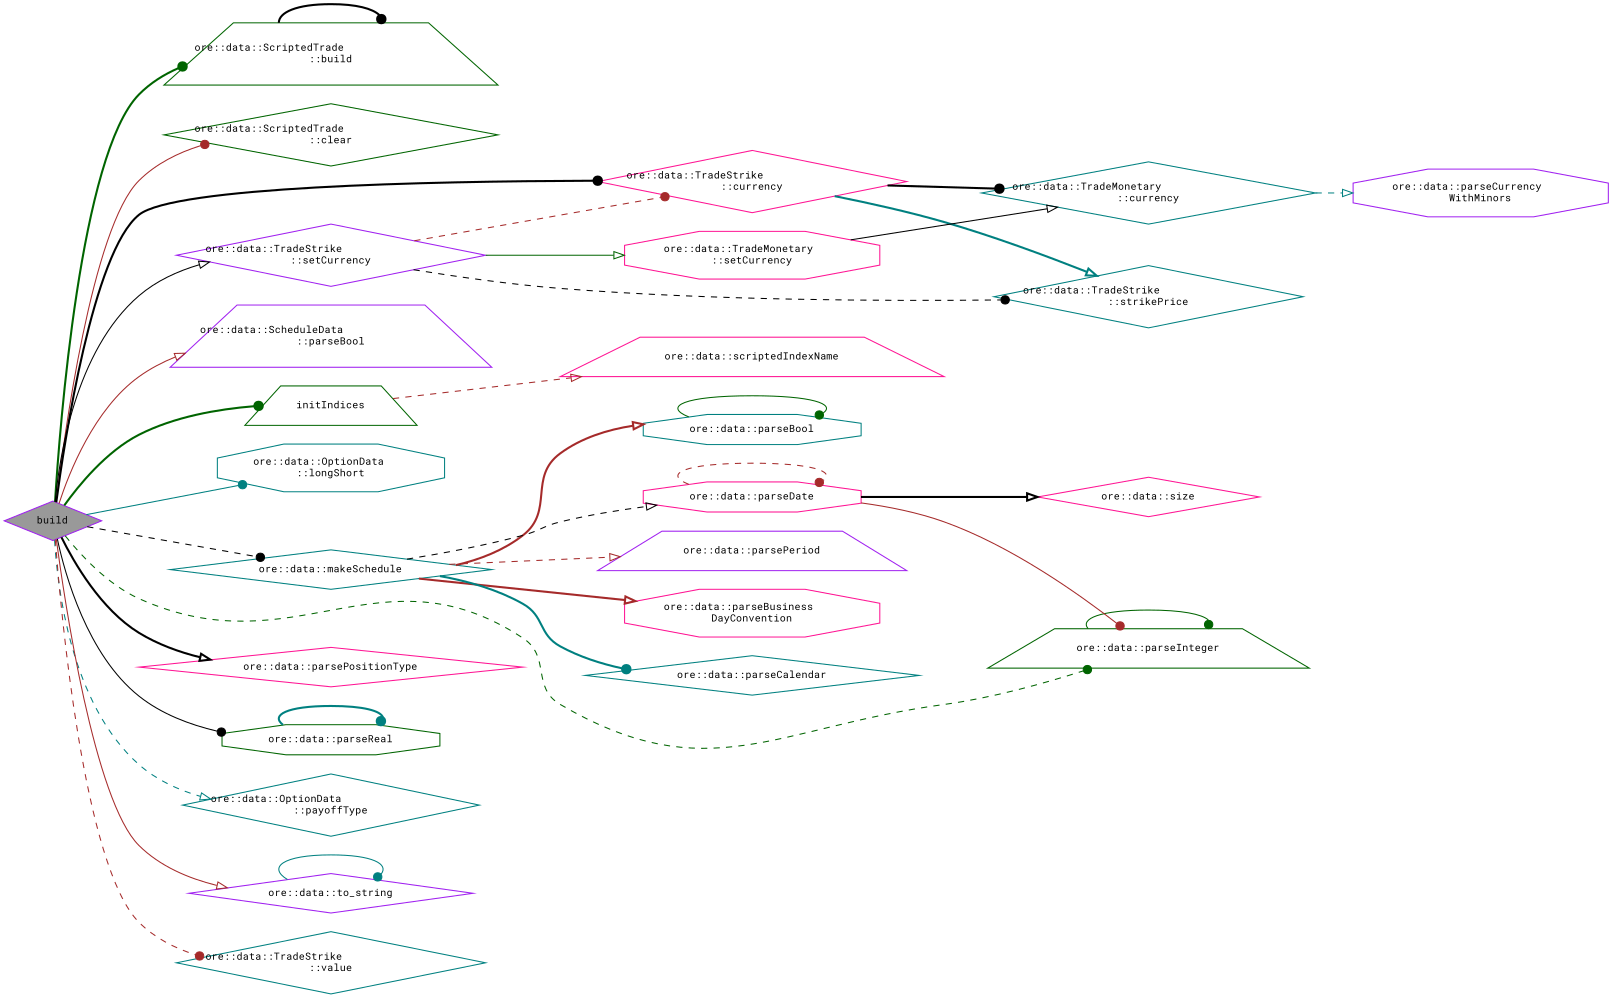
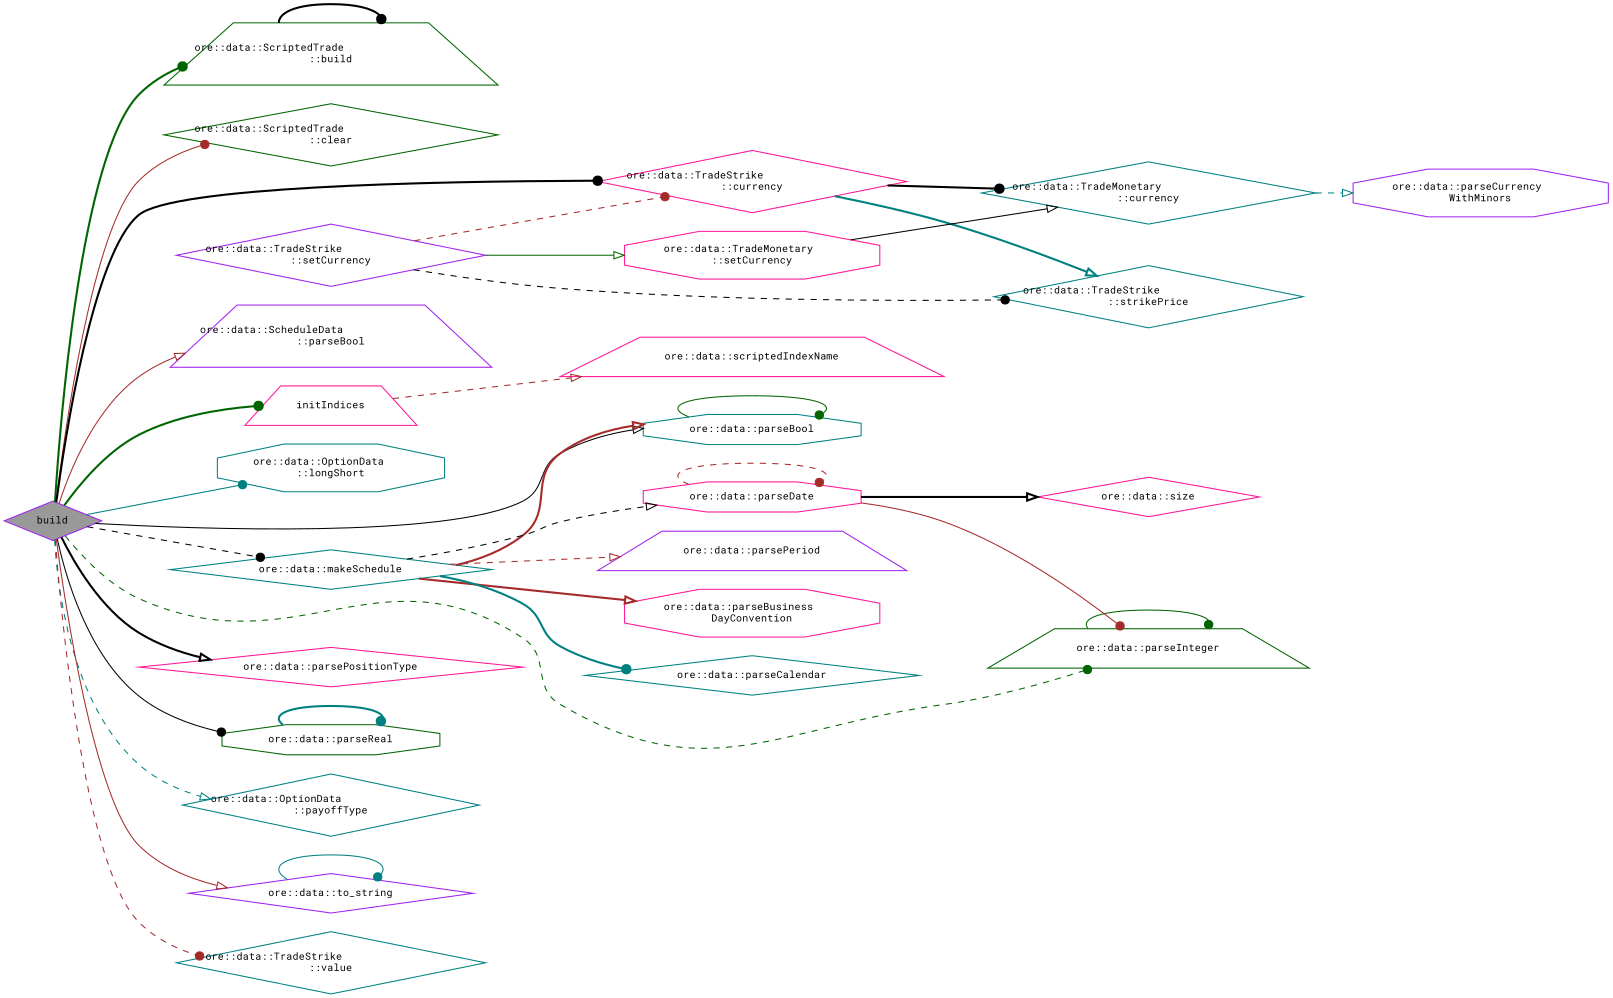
edge "build" -> "ore::data::TradeStrike ::setCurrency": now "build" -> "ore::data::parseBool"
node "initIndices": color darkgreen -> deeppink
